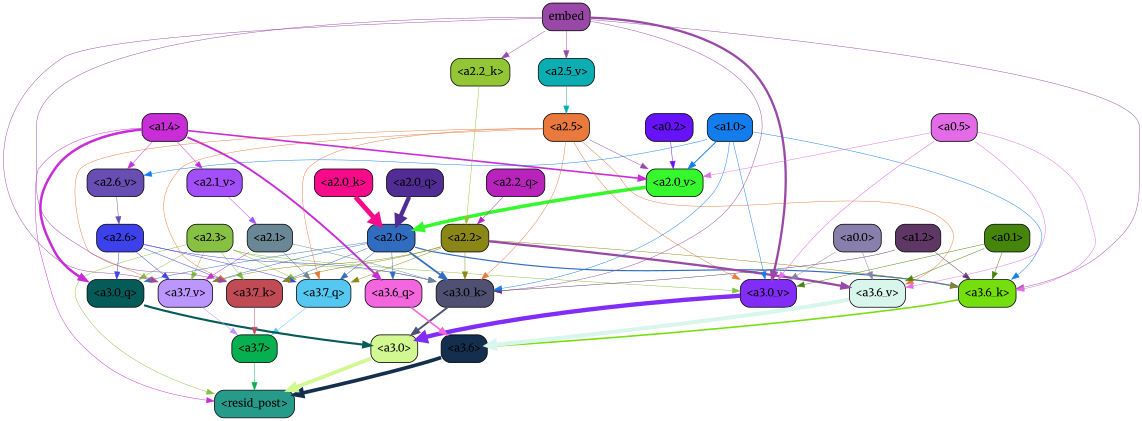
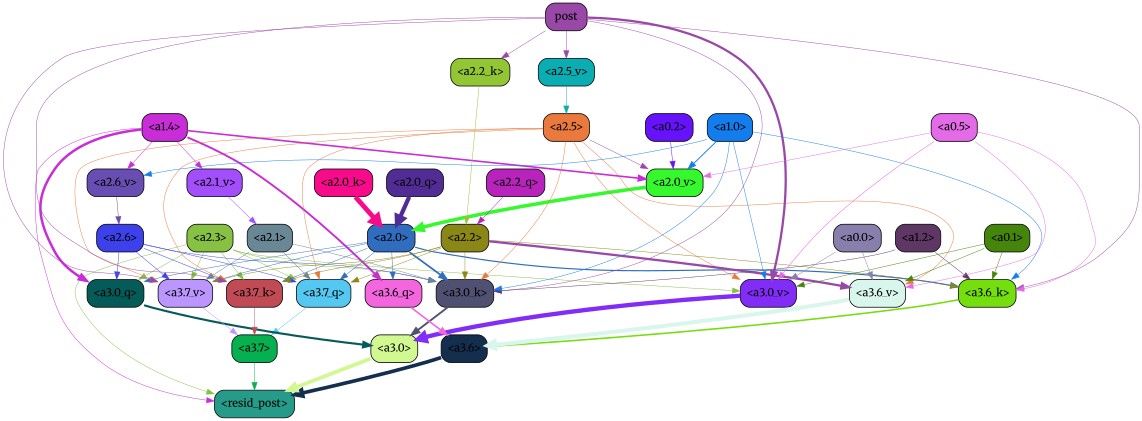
node "embed": label "embed" -> "post"
edge "<a2.1>" -> "<a3.7_v>": color #c82dd7 -> #698794
